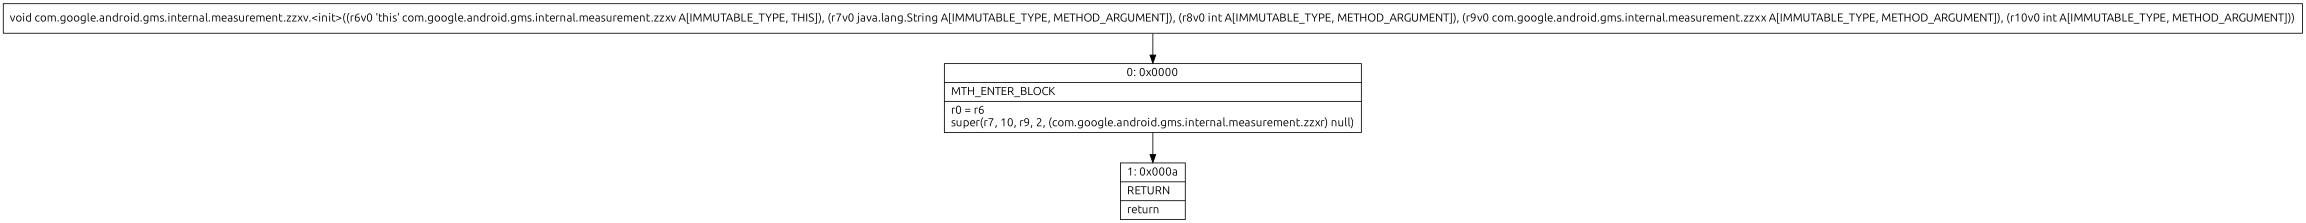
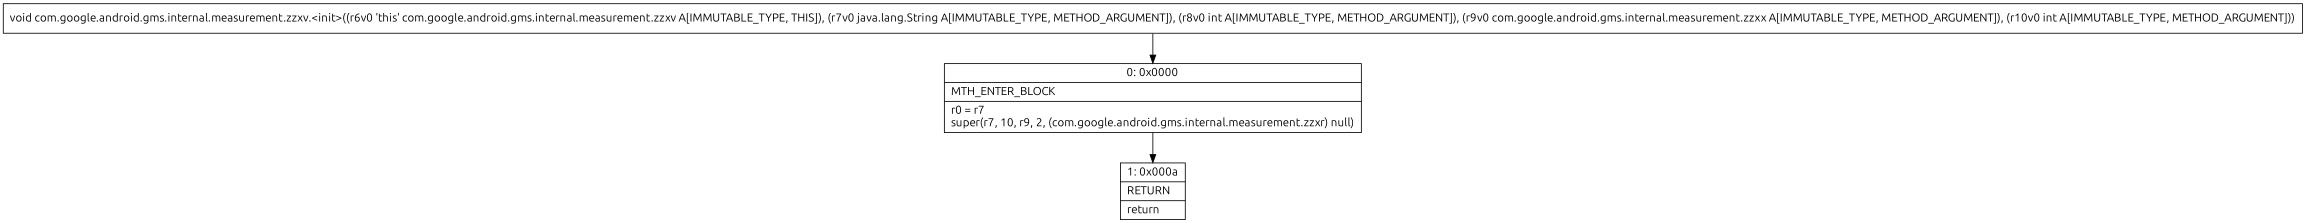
node "0: 0x0000": text "r0 = r6" -> "r0 = r7"
